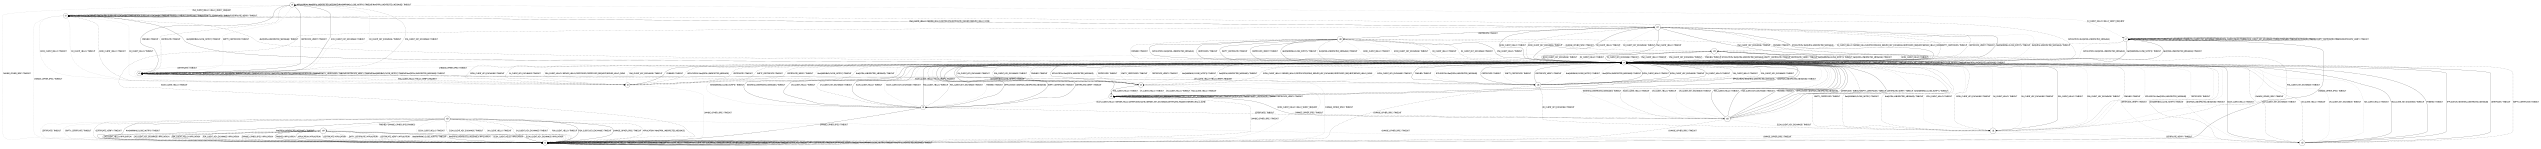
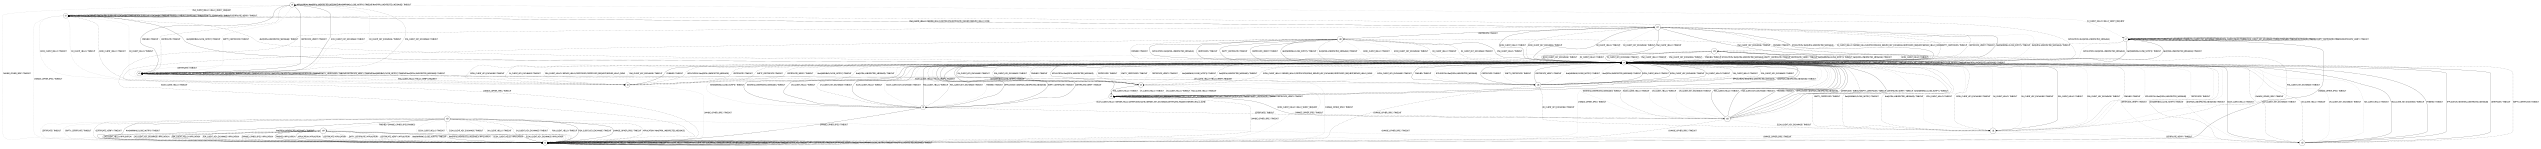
edge "s18" -> "s15": now "s18" -> "s1"
edge "s4" -> "s5": now "s4" -> "s1"
